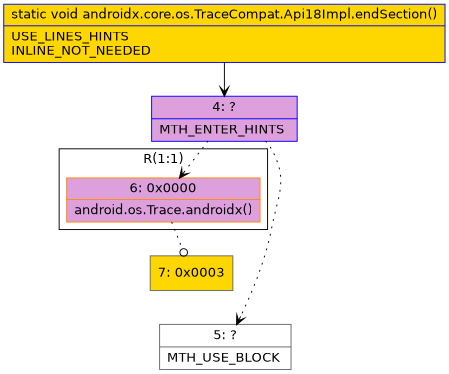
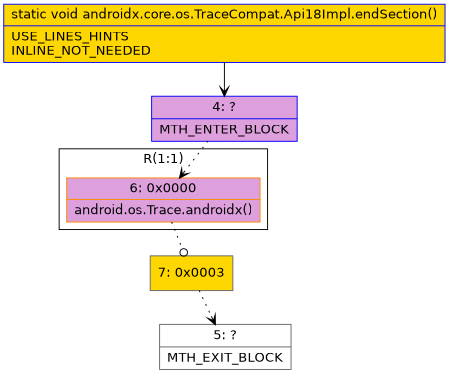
node "4: ?": text "MTH_ENTER_HINTS" -> "MTH_ENTER_BLOCK"
edge "4: ?" -> "5: ?": now "7: 0x0003" -> "5: ?"
node "5: ?": text "MTH_USE_BLOCK" -> "MTH_EXIT_BLOCK"
